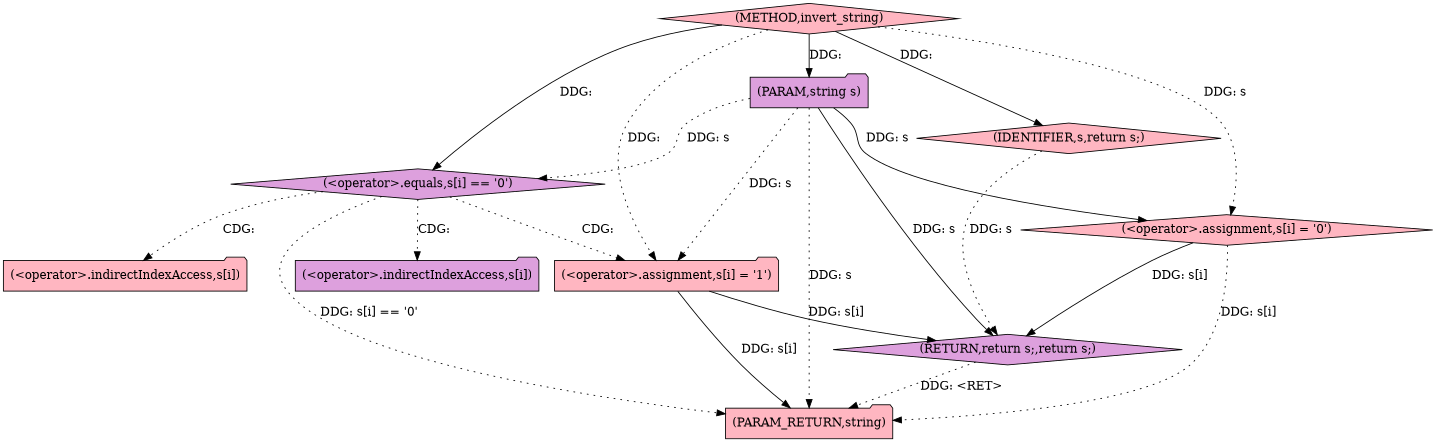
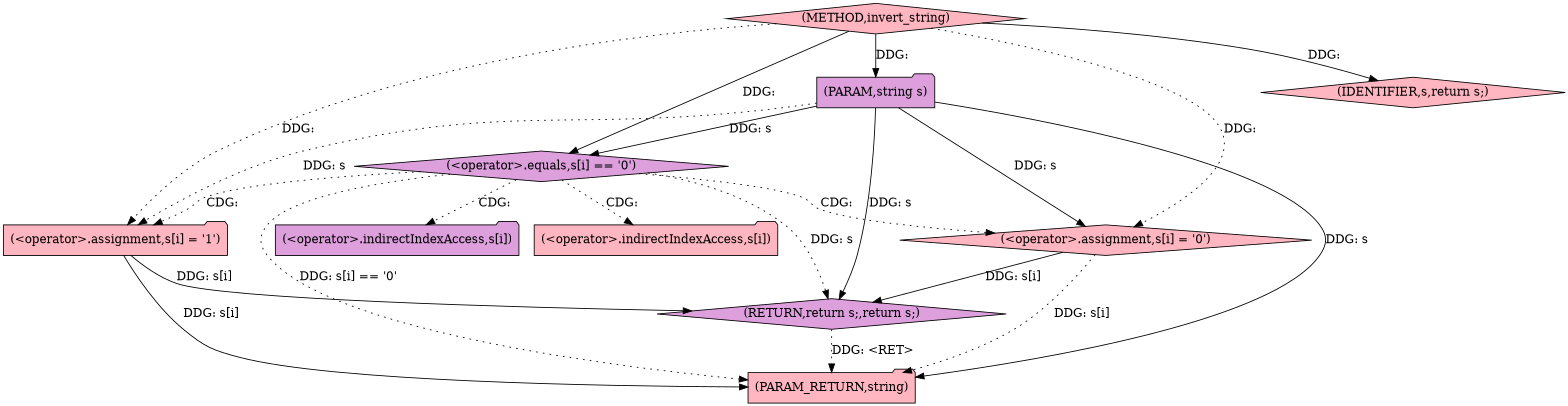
edge "(METHOD,invert_string)" -> "(<operator>.assignment,s[i] = '0')": label "DDG: s" -> "DDG: "
edge "(PARAM,string s)" -> "(<operator>.equals,s[i] == '0')": style dotted -> solid
edge "(<operator>.equals,s[i] == '0')" -> "(<operator>.assignment,s[i] = '0')": added, label "CDG:"
edge "(IDENTIFIER,s,return s;)" -> "(RETURN,return s;,return s;)": now "(<operator>.equals,s[i] == '0')" -> "(RETURN,return s;,return s;)"
edge "(PARAM,string s)" -> "(PARAM_RETURN,string)": style dotted -> solid
